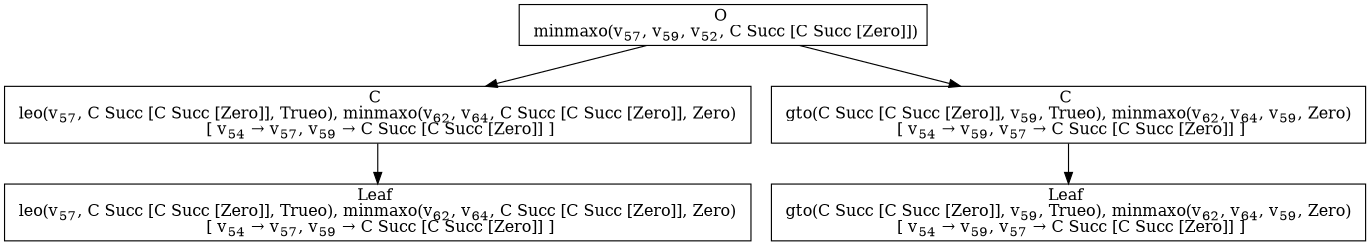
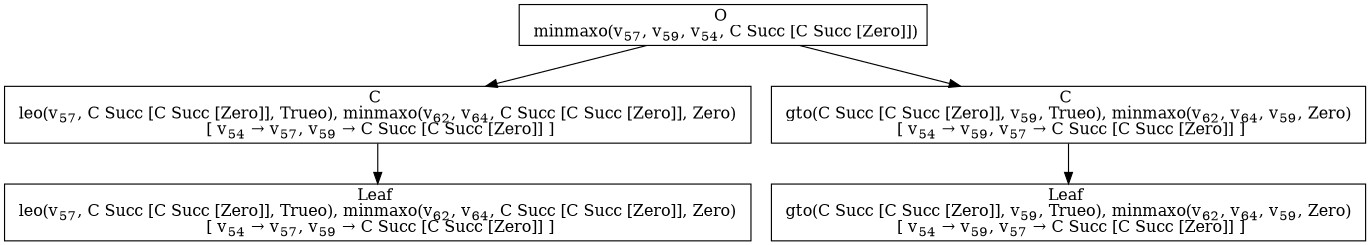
node "O": text "52" -> "54"
